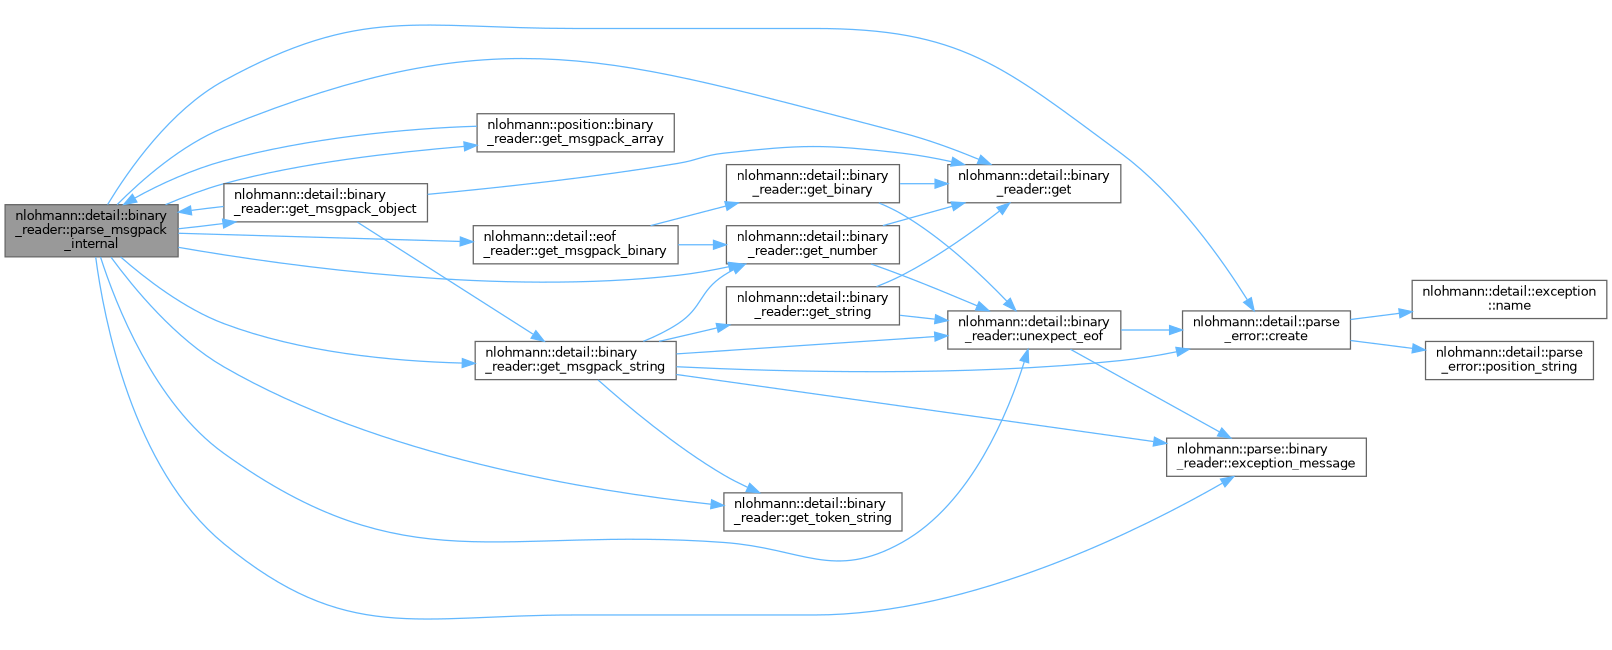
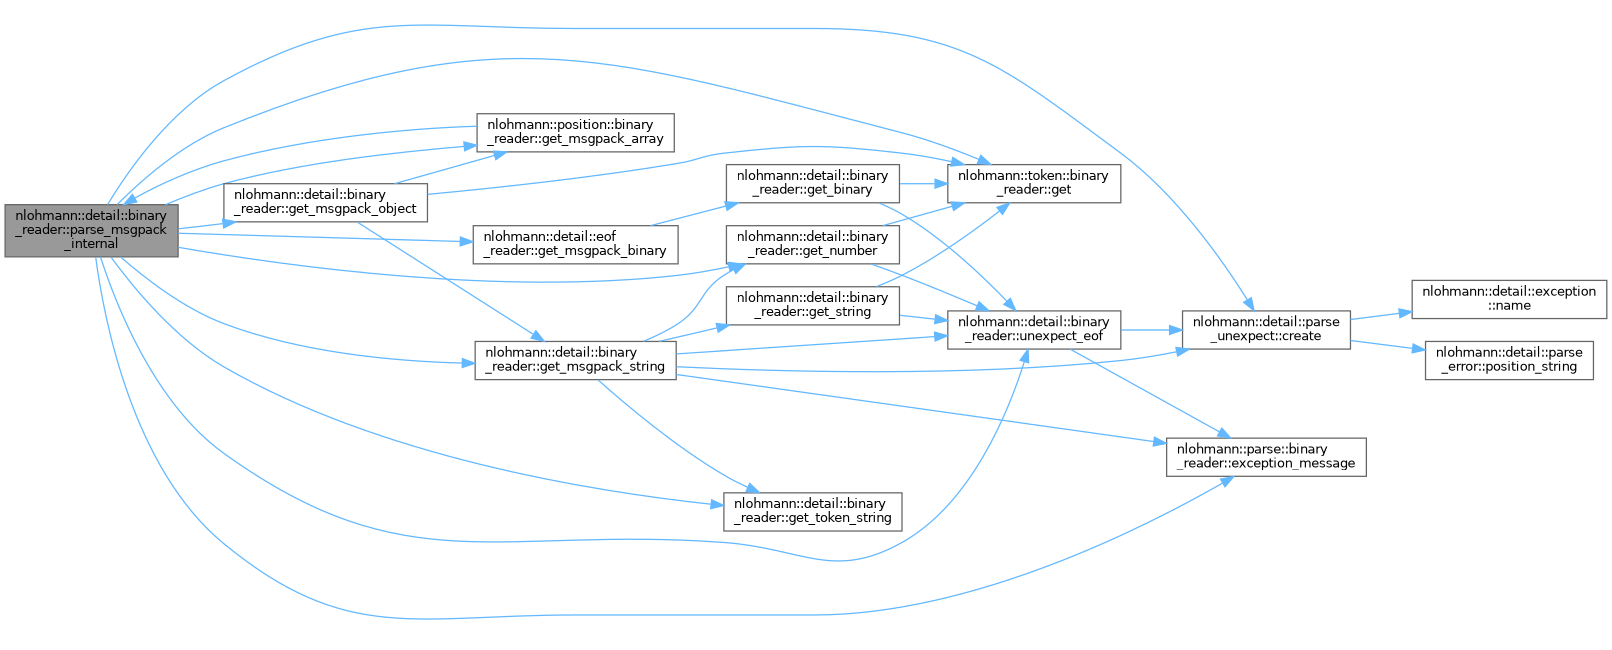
node "nlohmann::detail::binary _reader::get": label "nlohmann::detail::binary _reader::get" -> "nlohmann::token::binary _reader::get"
edge "nlohmann::detail::binary _reader::get_msgpack_object" -> "nlohmann::detail::binary _reader::parse_msgpack _internal": now "nlohmann::detail::binary _reader::get_msgpack_object" -> "nlohmann::position::binary _reader::get_msgpack_array"
edge "nlohmann::detail::eof _reader::get_msgpack_binary" -> "nlohmann::detail::binary _reader::get_number": removed
node "nlohmann::detail::parse _error::create": label "nlohmann::detail::parse _error::create" -> "nlohmann::detail::parse _unexpect::create"
